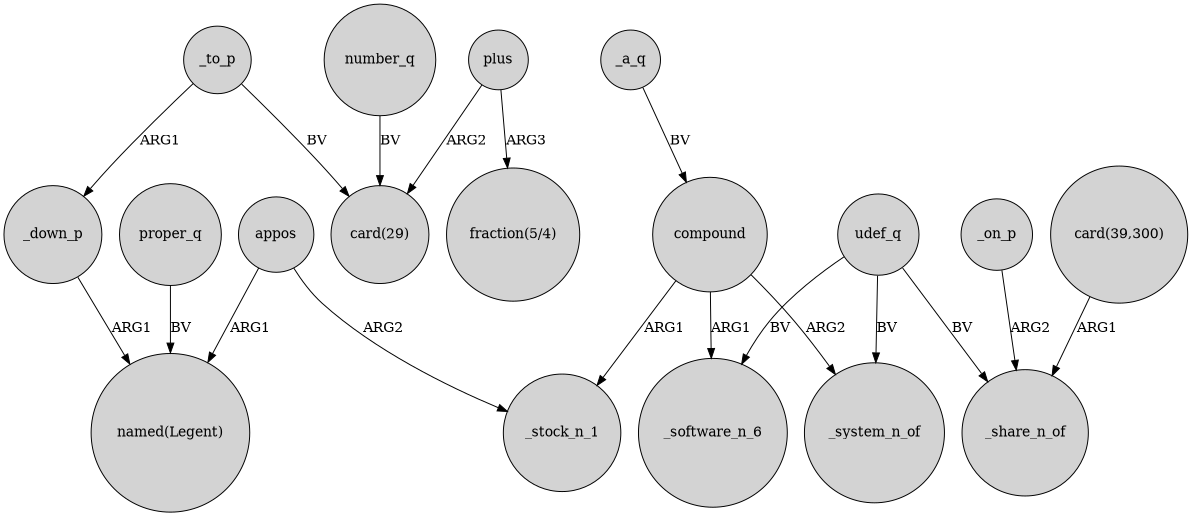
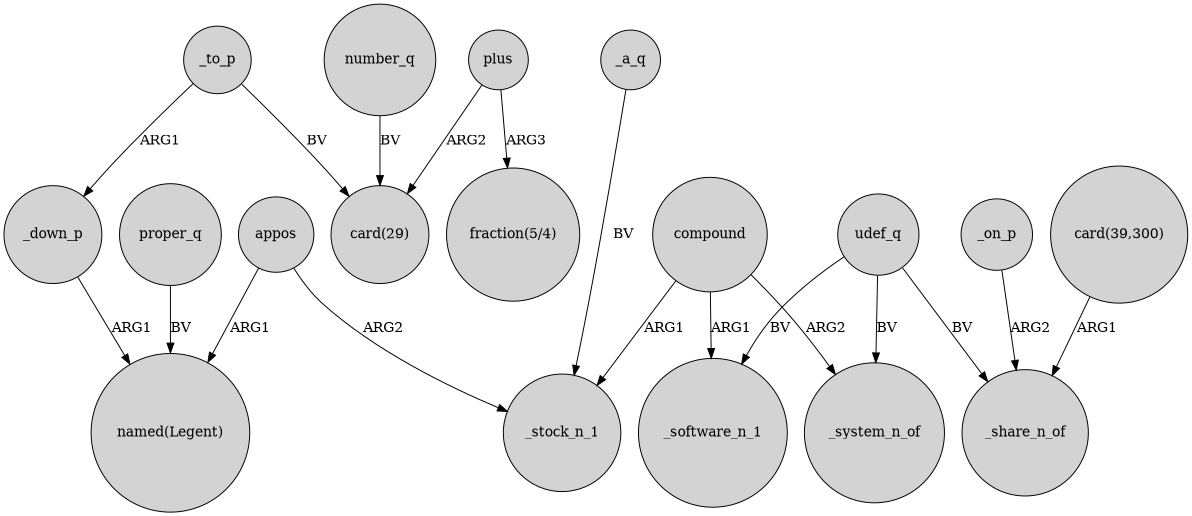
edge "_a_q" -> "compound": now "_a_q" -> "_stock_n_1"
node "_software_n_6": label "_software_n_6" -> "_software_n_1"
